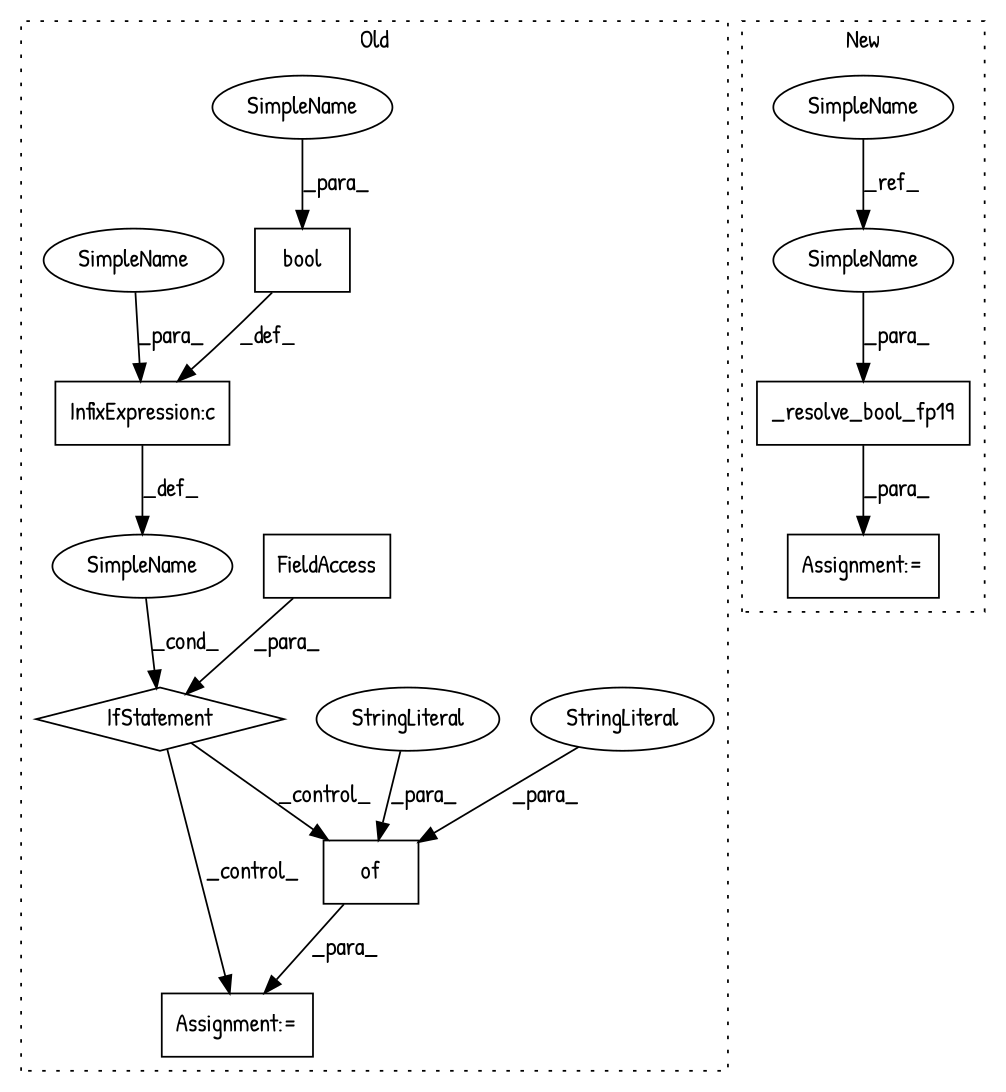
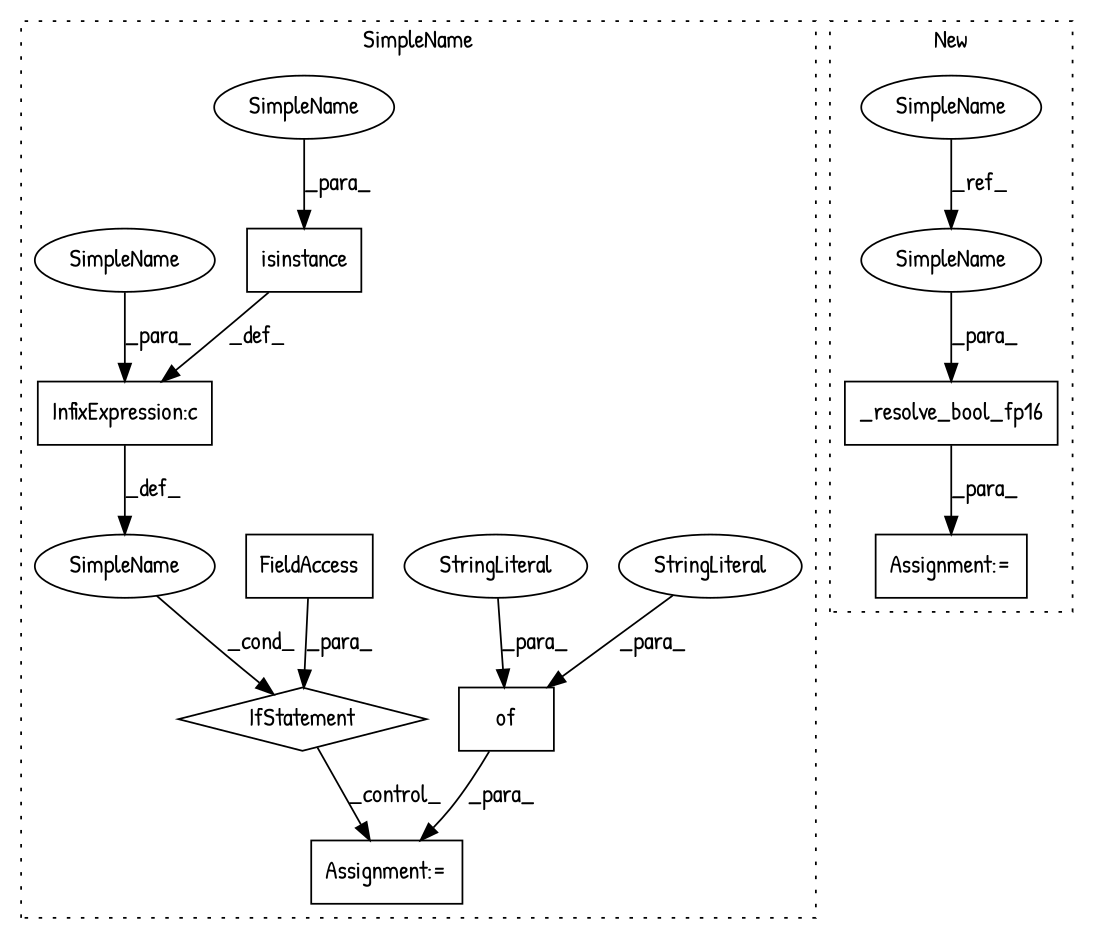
cluster "Old": label "Old" -> "SimpleName"
node "bool": label "bool" -> "isinstance"
node "_resolve_bool_fp19": label "_resolve_bool_fp19" -> "_resolve_bool_fp16"
edge "IfStatement" -> "of": removed, label "_control_"
